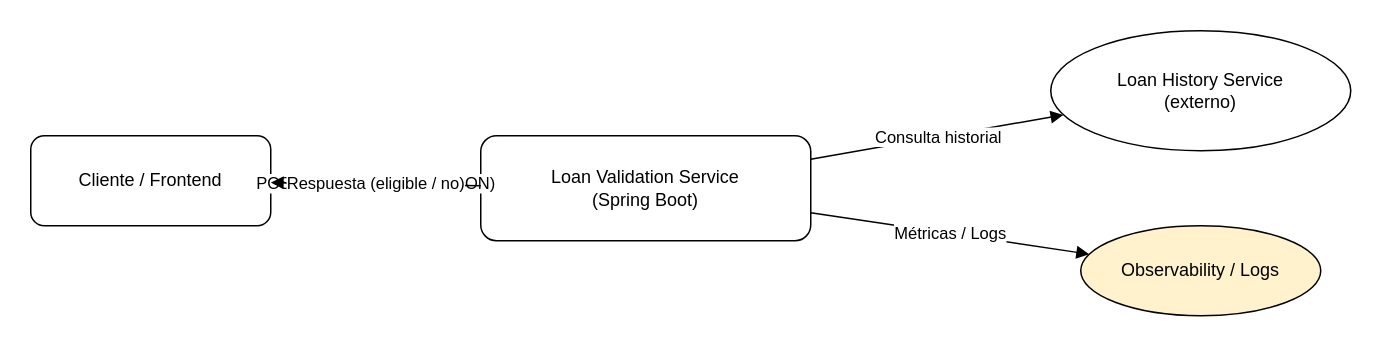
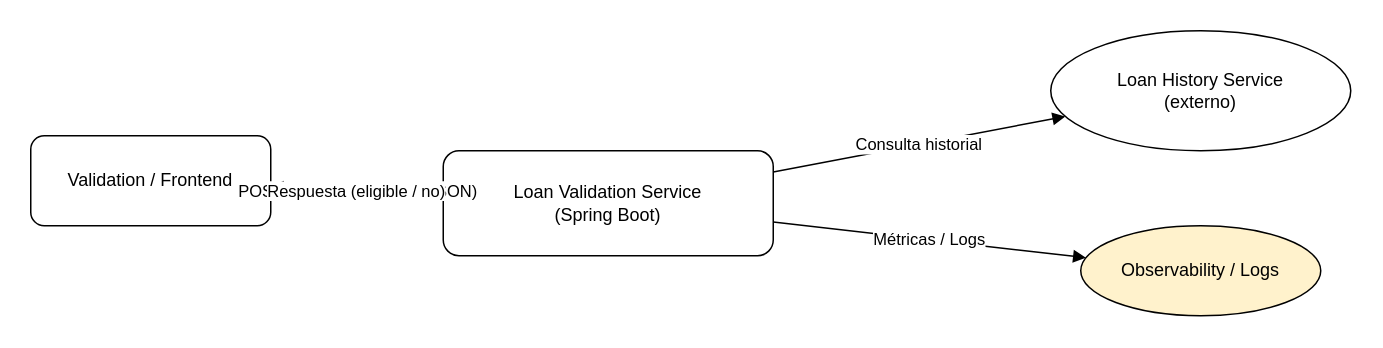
node "Cliente / Frontend": label "Cliente / Frontend" -> "Validation / Frontend"
node "Loan Validation Service (Spring Boot)": moved (646, 188) -> (608, 203)
